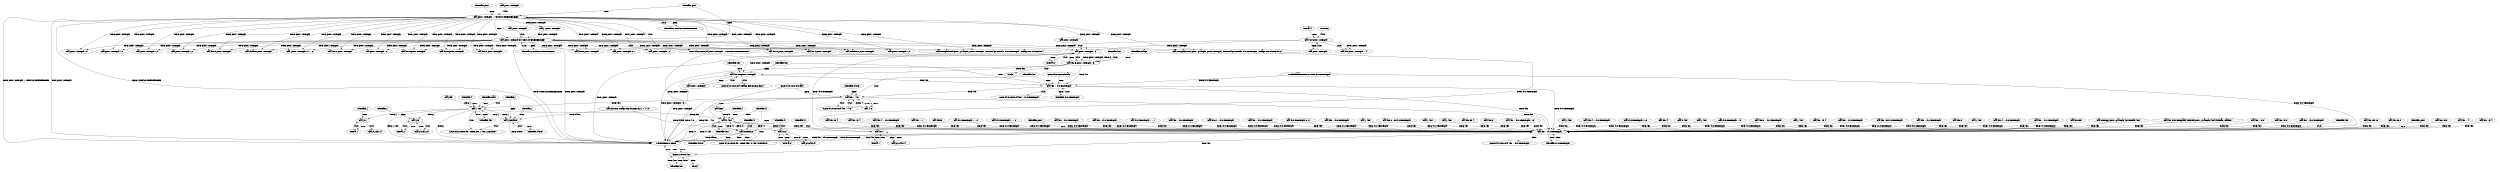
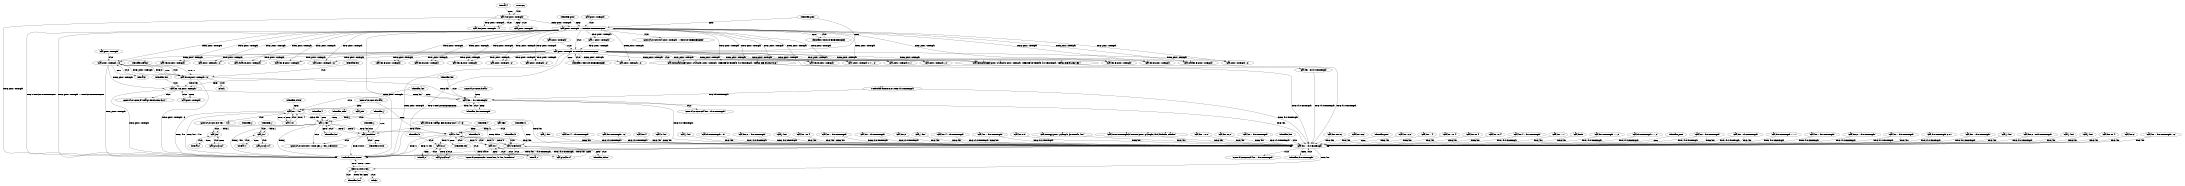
edge "(Call,(int)pIns->nLength)" -> "(Call,pIns->nLength * 3)": now "(Call,(int)pIns->nLength)" -> "(Call,pIns->nLength > MAX_SAMPLE_LENGTH)"
edge "(Call,pIns->nLength = MAX_SAMPLE_LENGTH)" -> "(ControlStructure,if (pIns->nLength > MAX_SAMPLE_LENGTH))": now "(Call,pIns->nLength = MAX_SAMPLE_LENGTH)" -> "(Call,len <= dwMemLength)"
edge "(Identifier,nFlags)" -> "(Call,len = pIns->nLength * 3)": label "CFG: " -> "DDG: 8"
